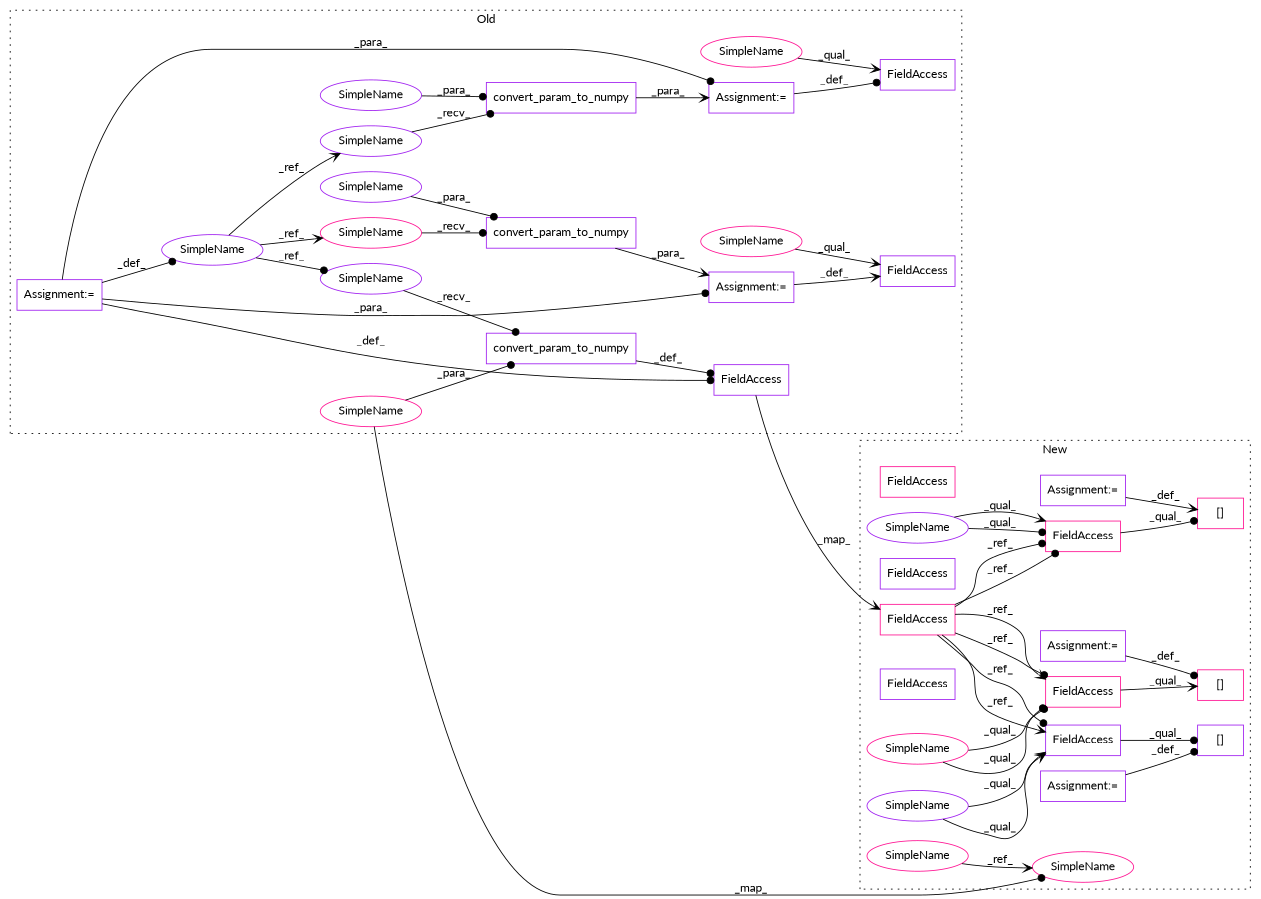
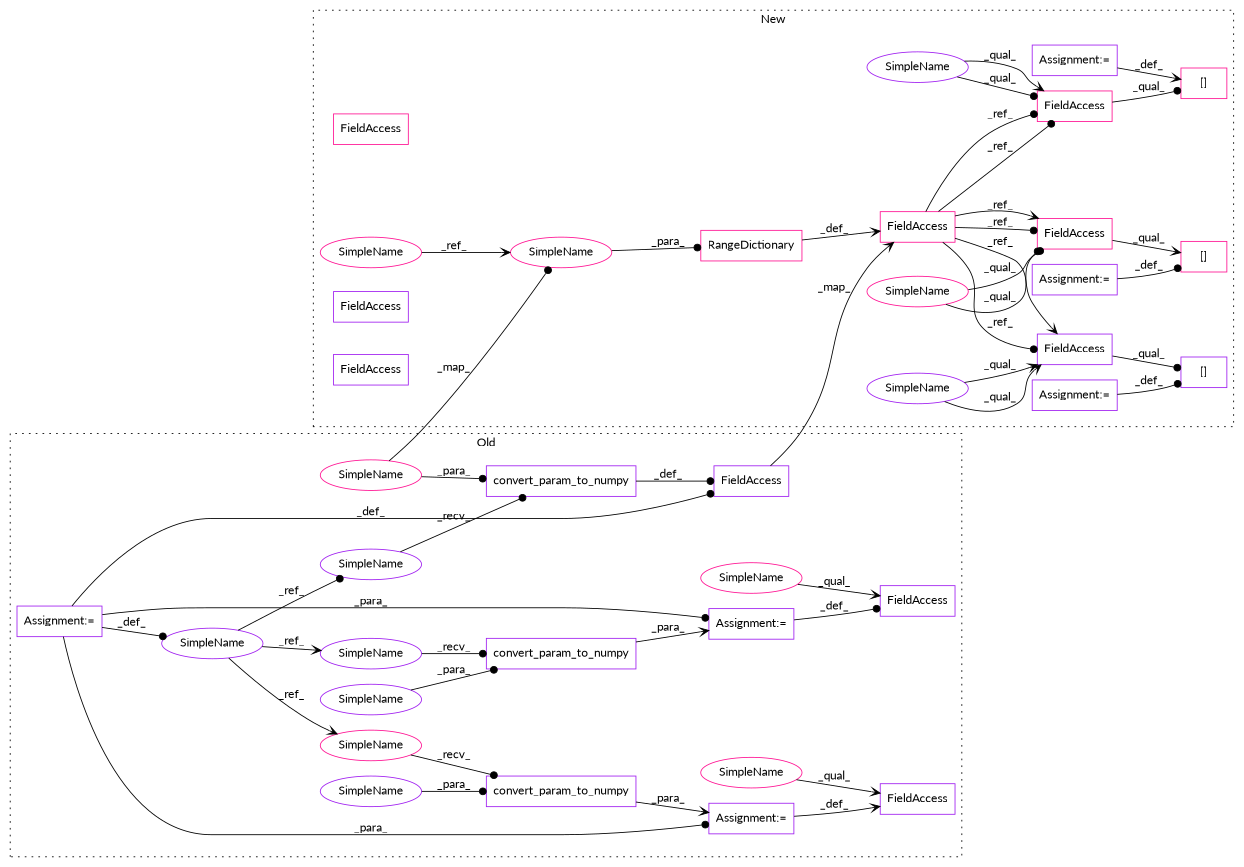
node "RangeDictionary": added
